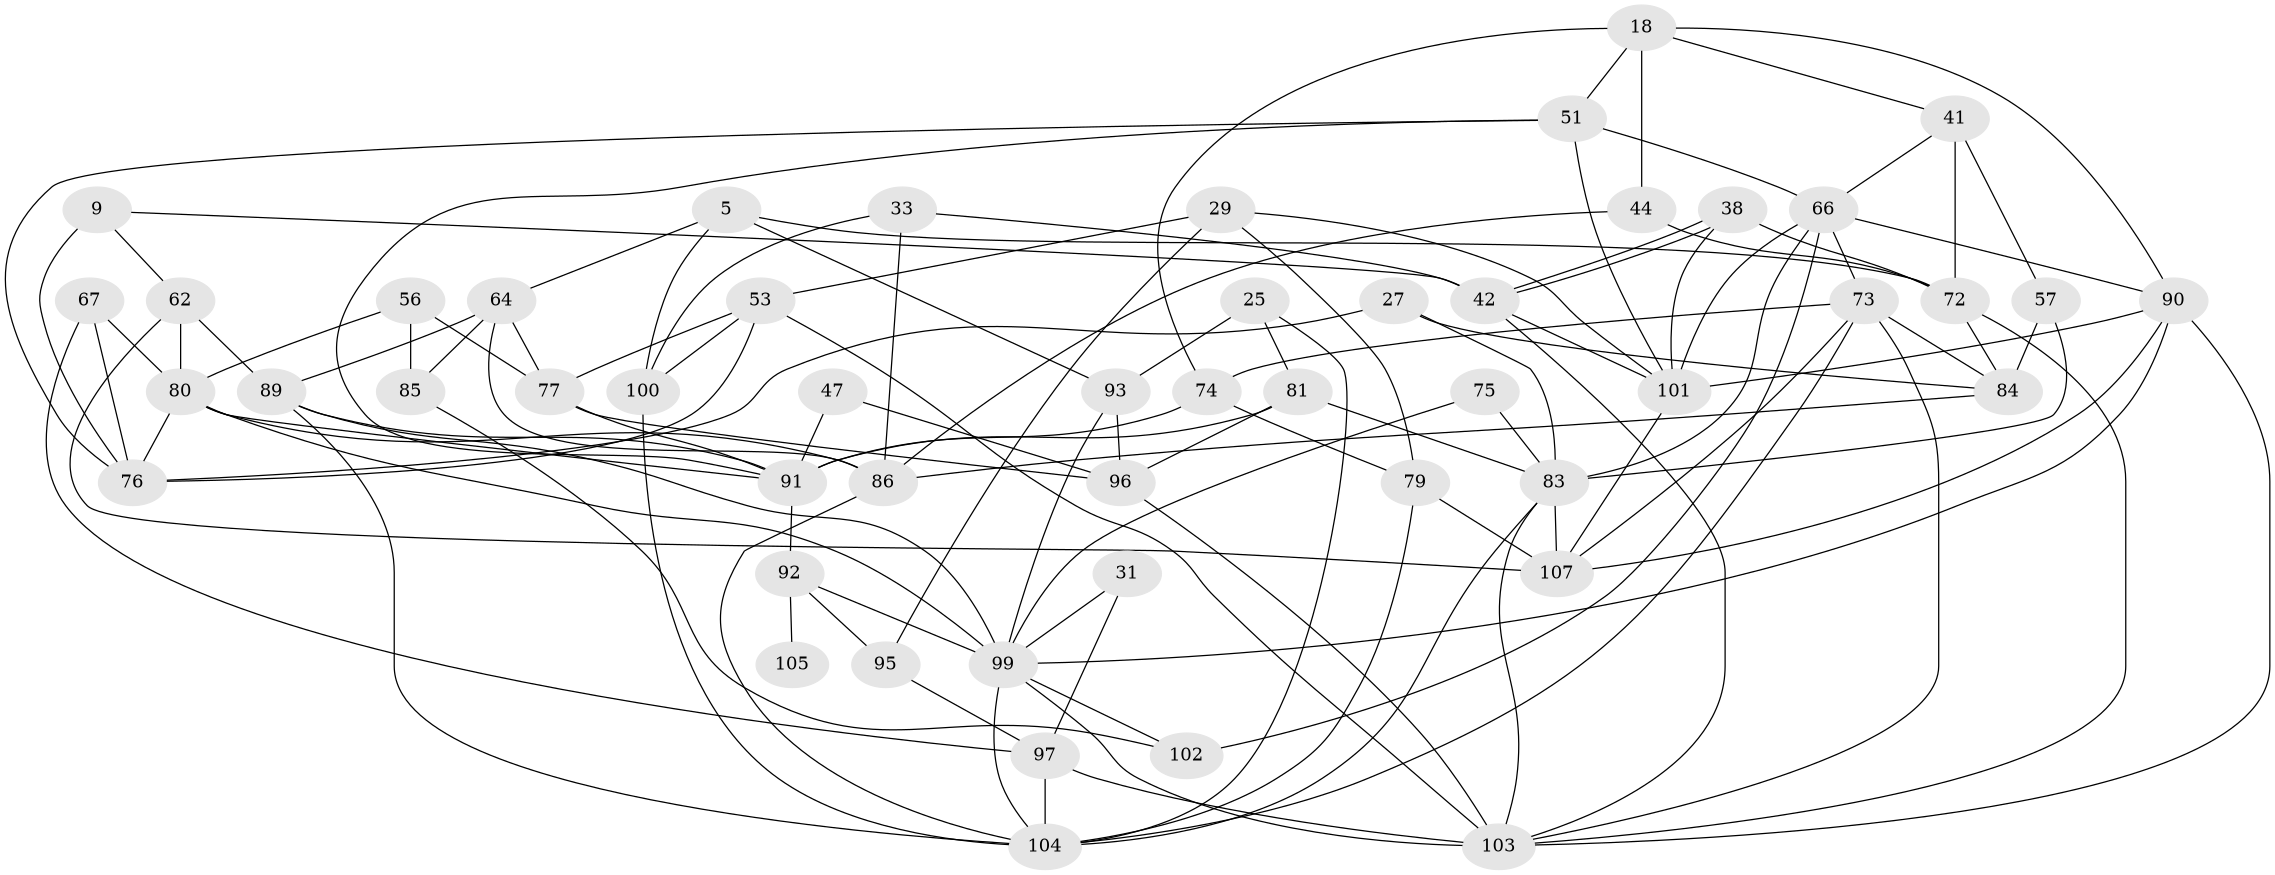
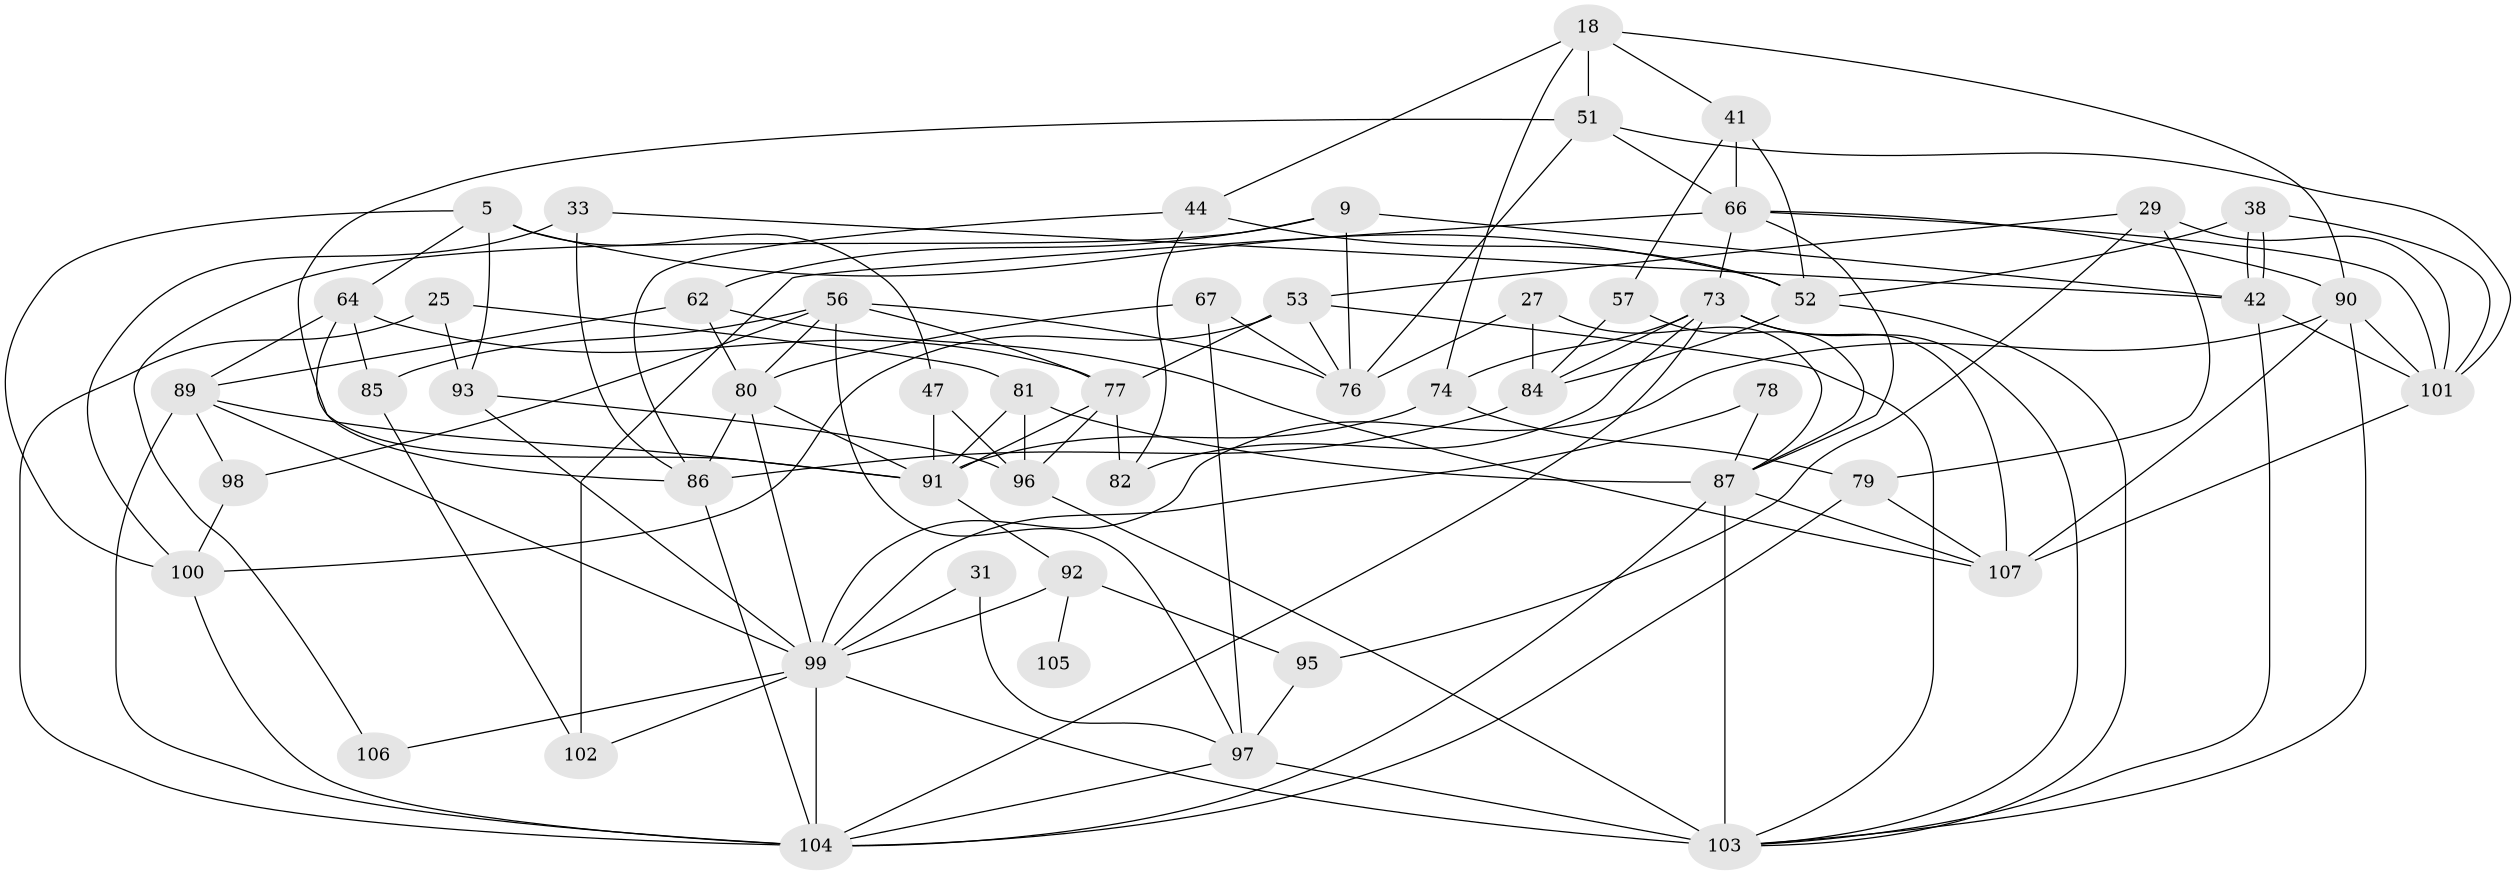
edge "5" -- "47": added
node "72": label "72" -> "52"
node "75": label "75" -> "78"
edge "80" -- "76": now "56" -- "76"
node "98": added
node "82": added
node "83": label "83" -> "87"
edge "56" -- "97": added
node "106": added
